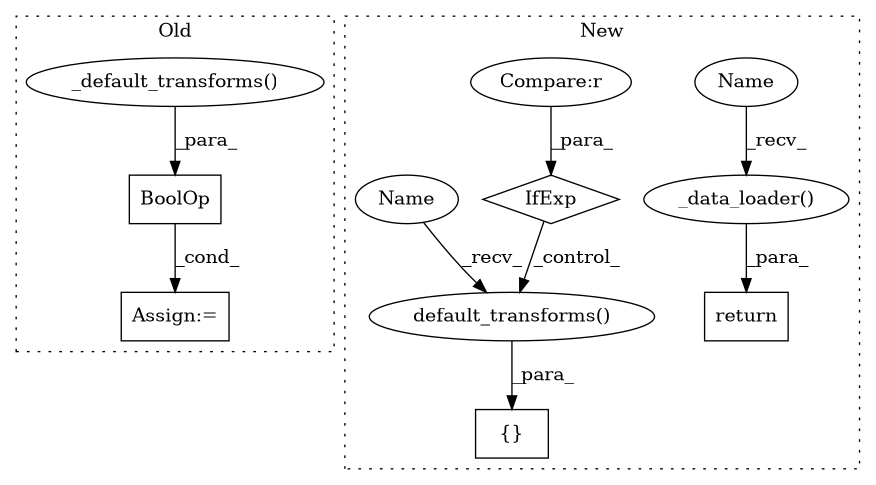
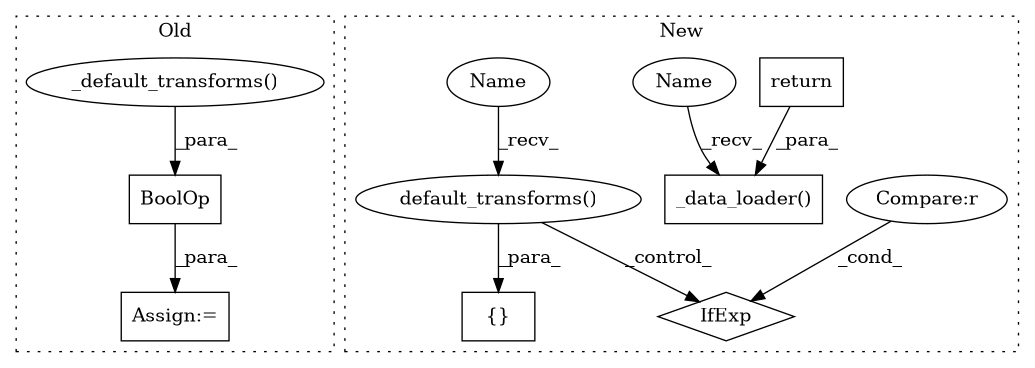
edge "Compare:r" -> "IfExp": label "_para_" -> "_cond_"
node "_data_loader()": shape ellipse -> box
edge "IfExp" -> "default_transforms()": reversed
edge "_data_loader()" -> "return": reversed
edge "BoolOp" -> "Assign:=": label "_cond_" -> "_para_"
